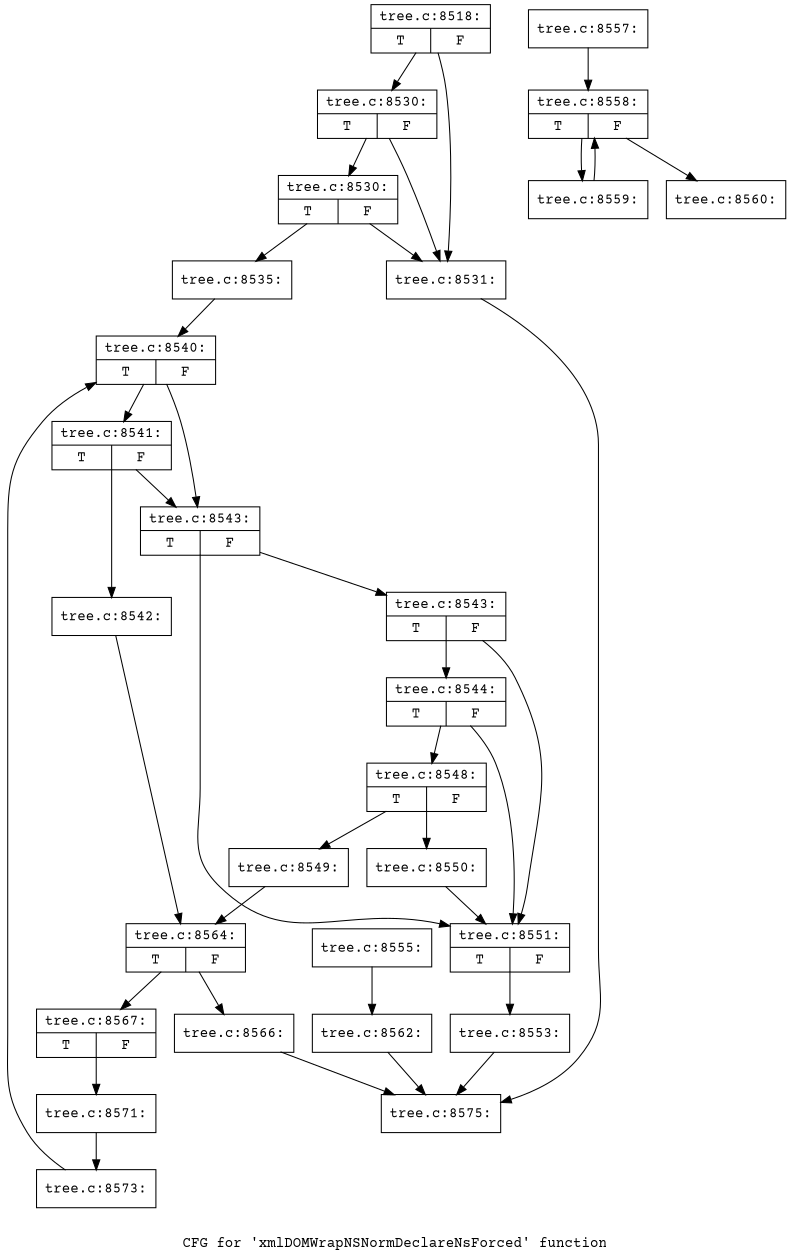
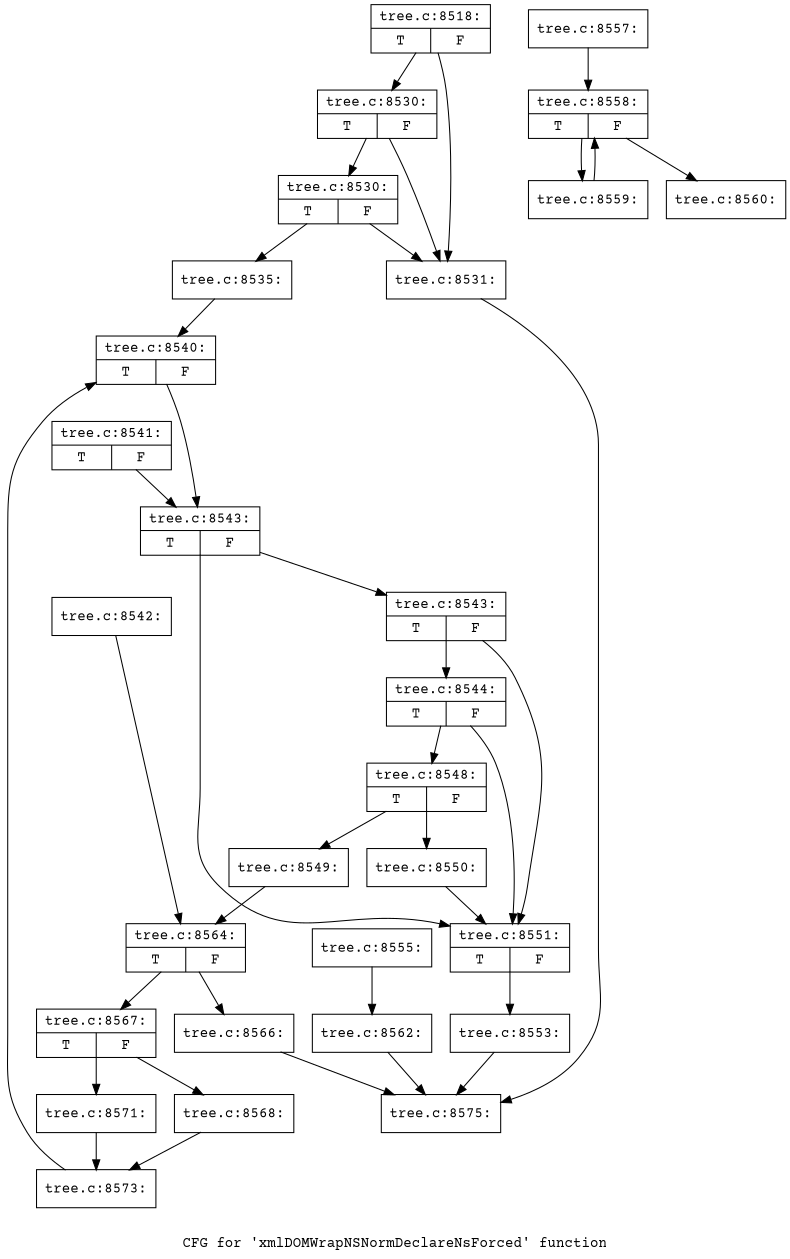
edge "tree.c:8540:" -> "tree.c:8541:": removed
edge "tree.c:8541:" -> "tree.c:8542:": removed
node "tree.c:8568:": added
